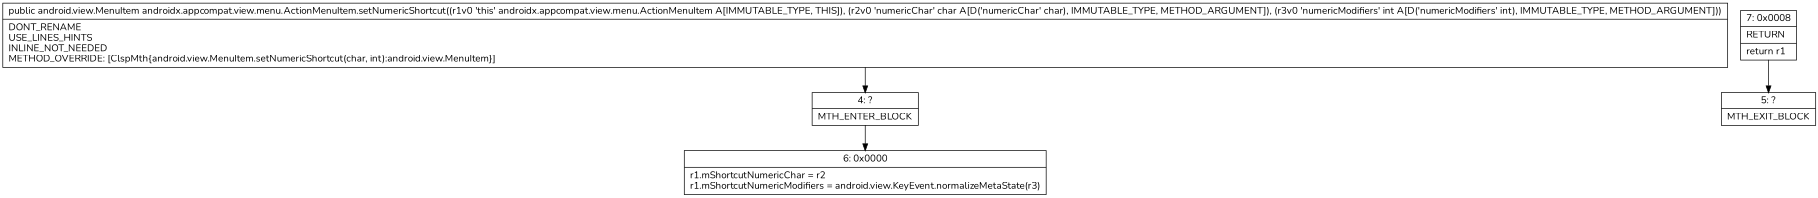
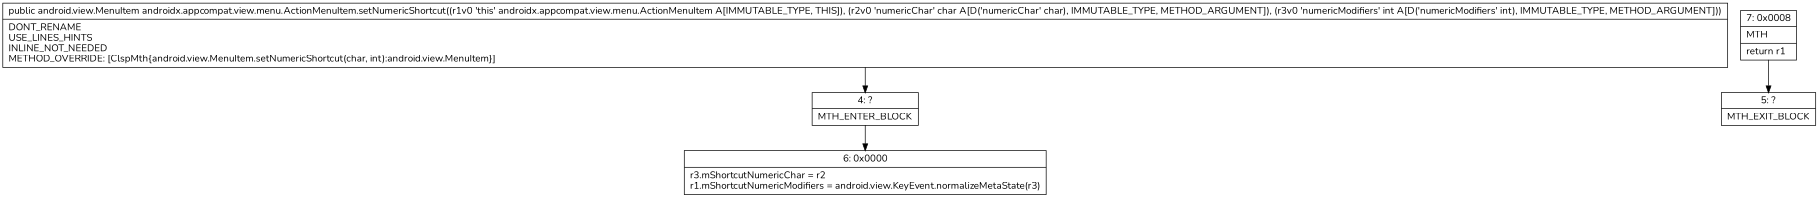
node "7: 0x0008": text "RETURN" -> "MTH"
node "6: 0x0000": text "r1.mShortcutNumericChar = r2" -> "r3.mShortcutNumericChar = r2"
